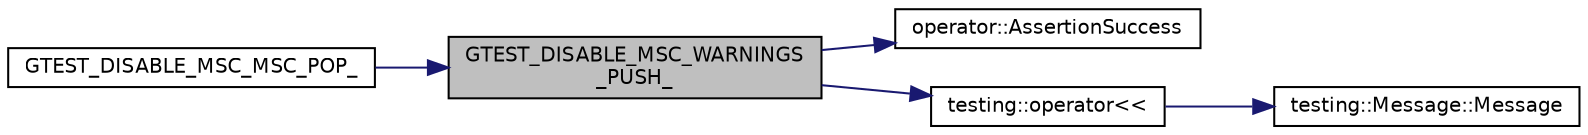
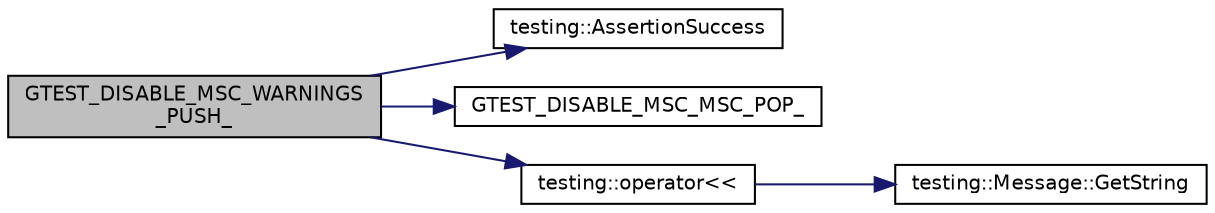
node "operator::AssertionSuccess": label "operator::AssertionSuccess" -> "testing::AssertionSuccess"
edge "GTEST_DISABLE_MSC_MSC_POP_" -> "GTEST_DISABLE_MSC_WARNINGS _PUSH_": reversed
node "testing::Message::Message": label "testing::Message::Message" -> "testing::Message::GetString"
